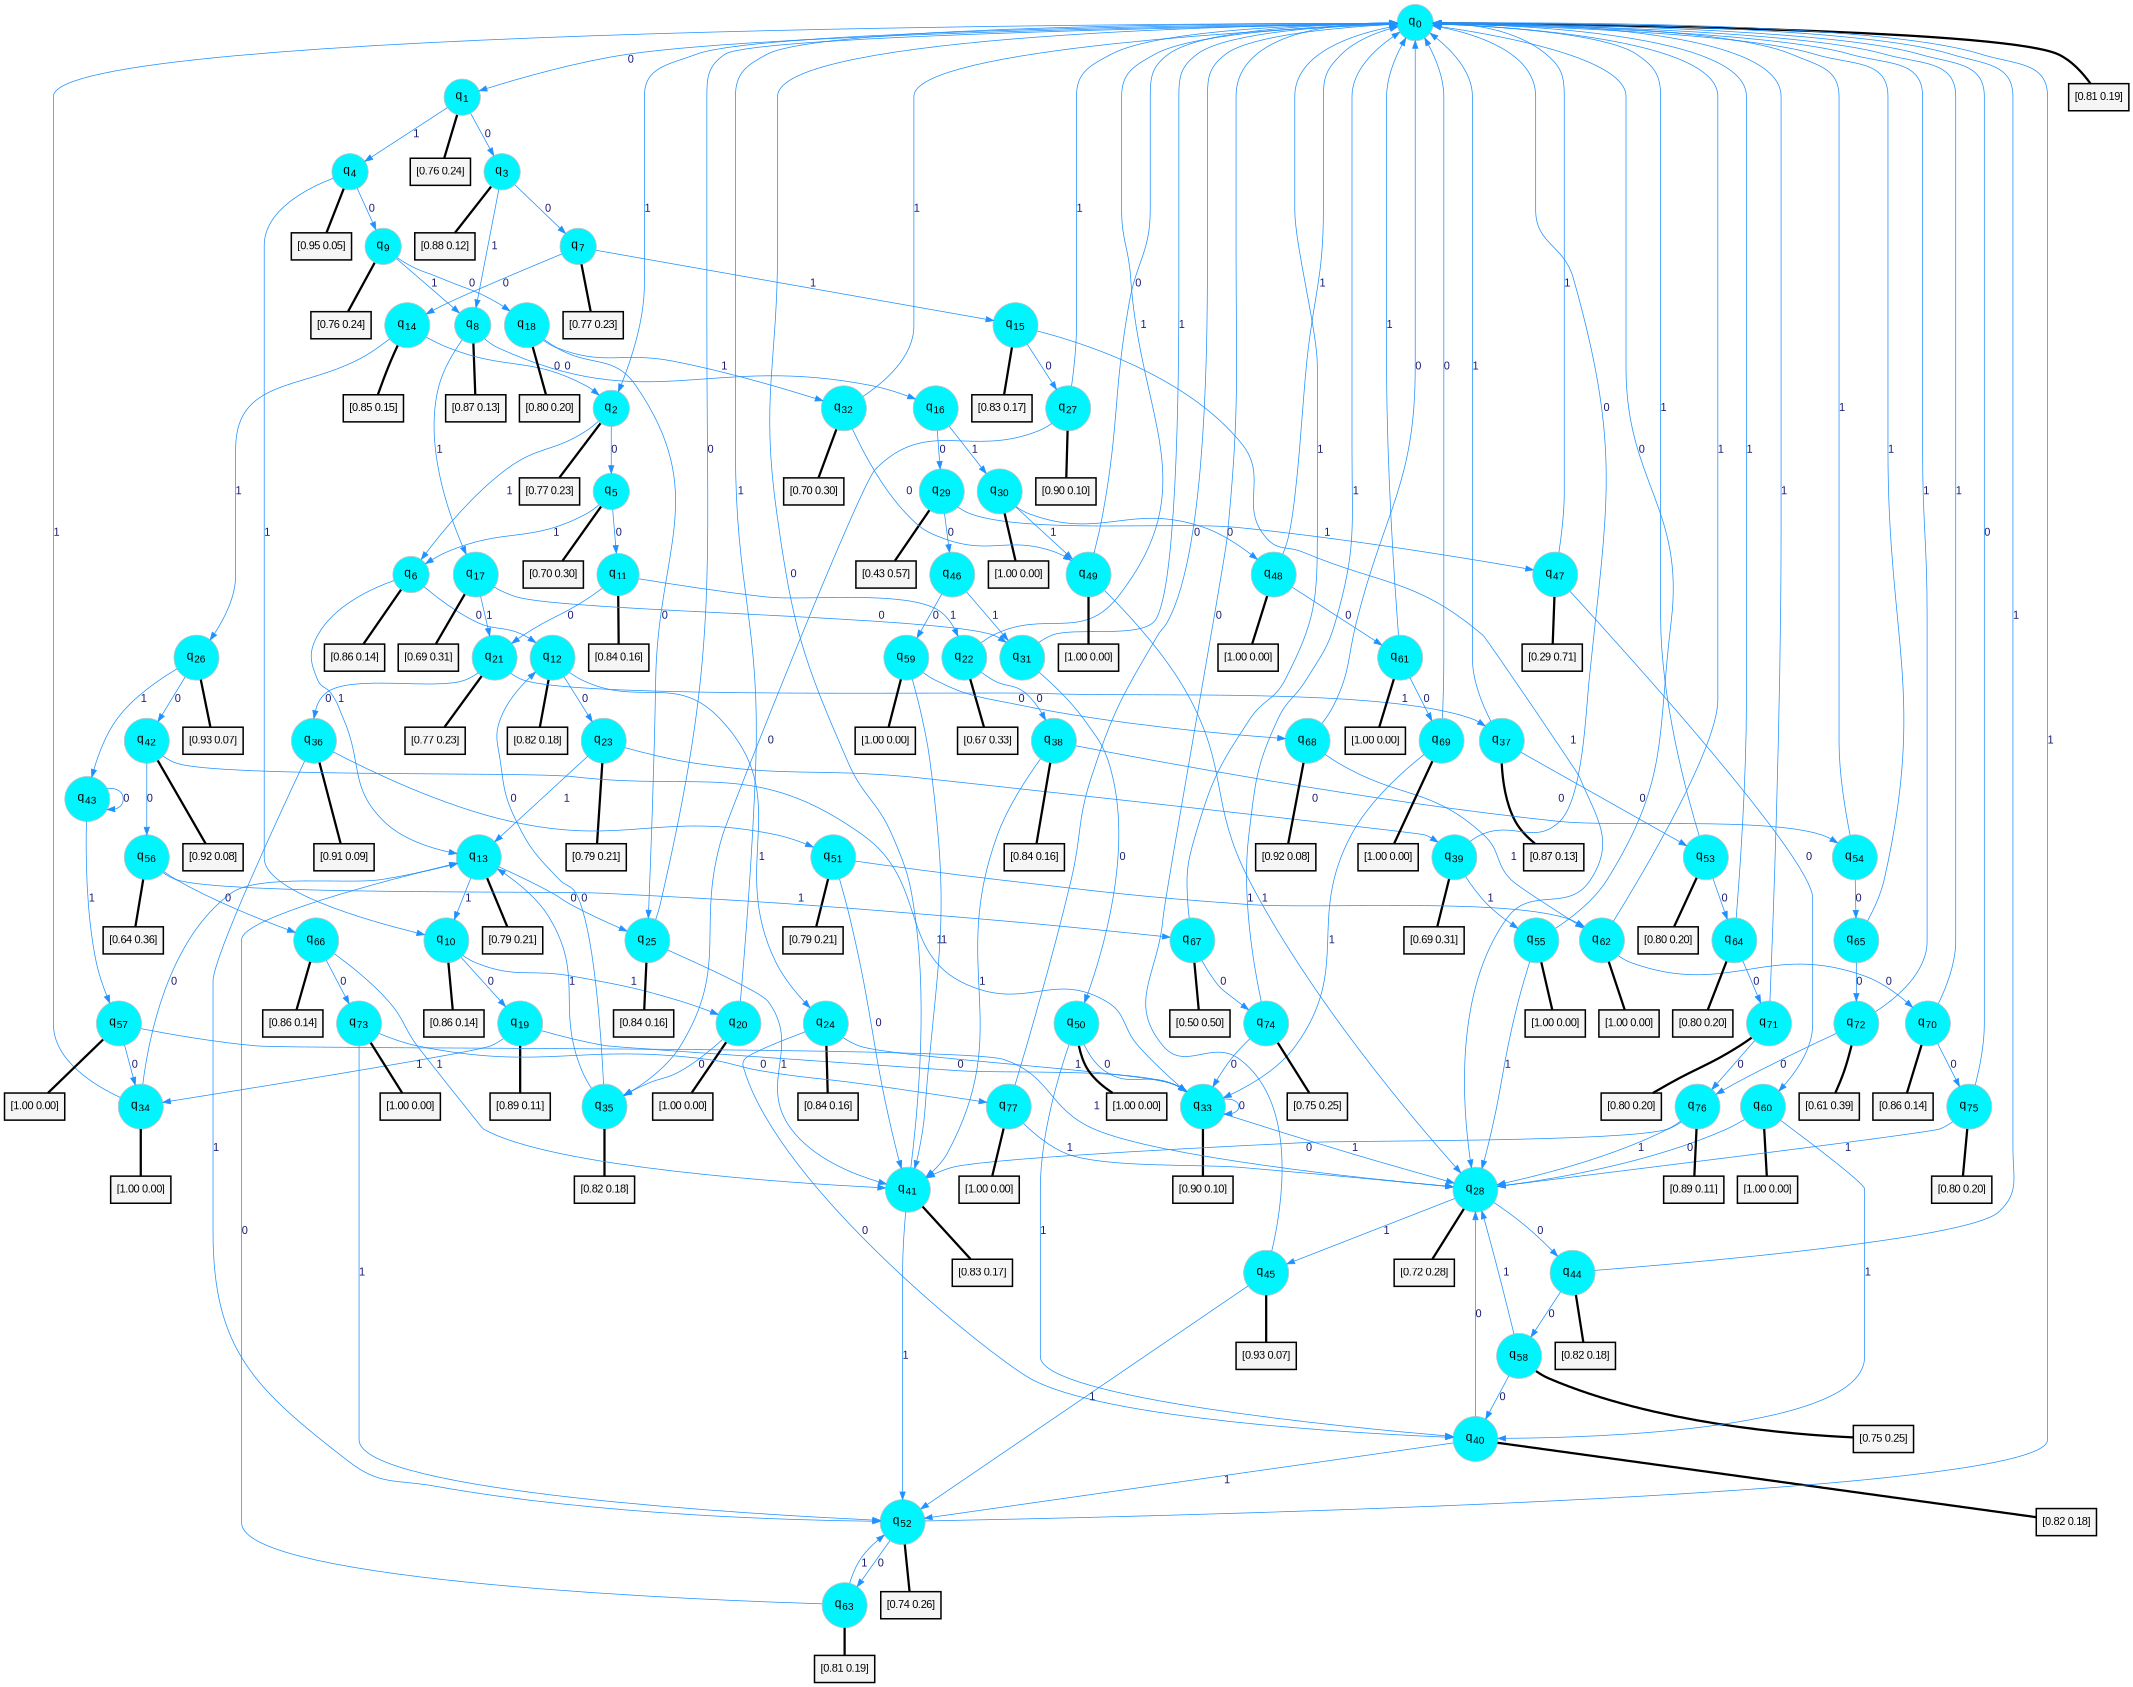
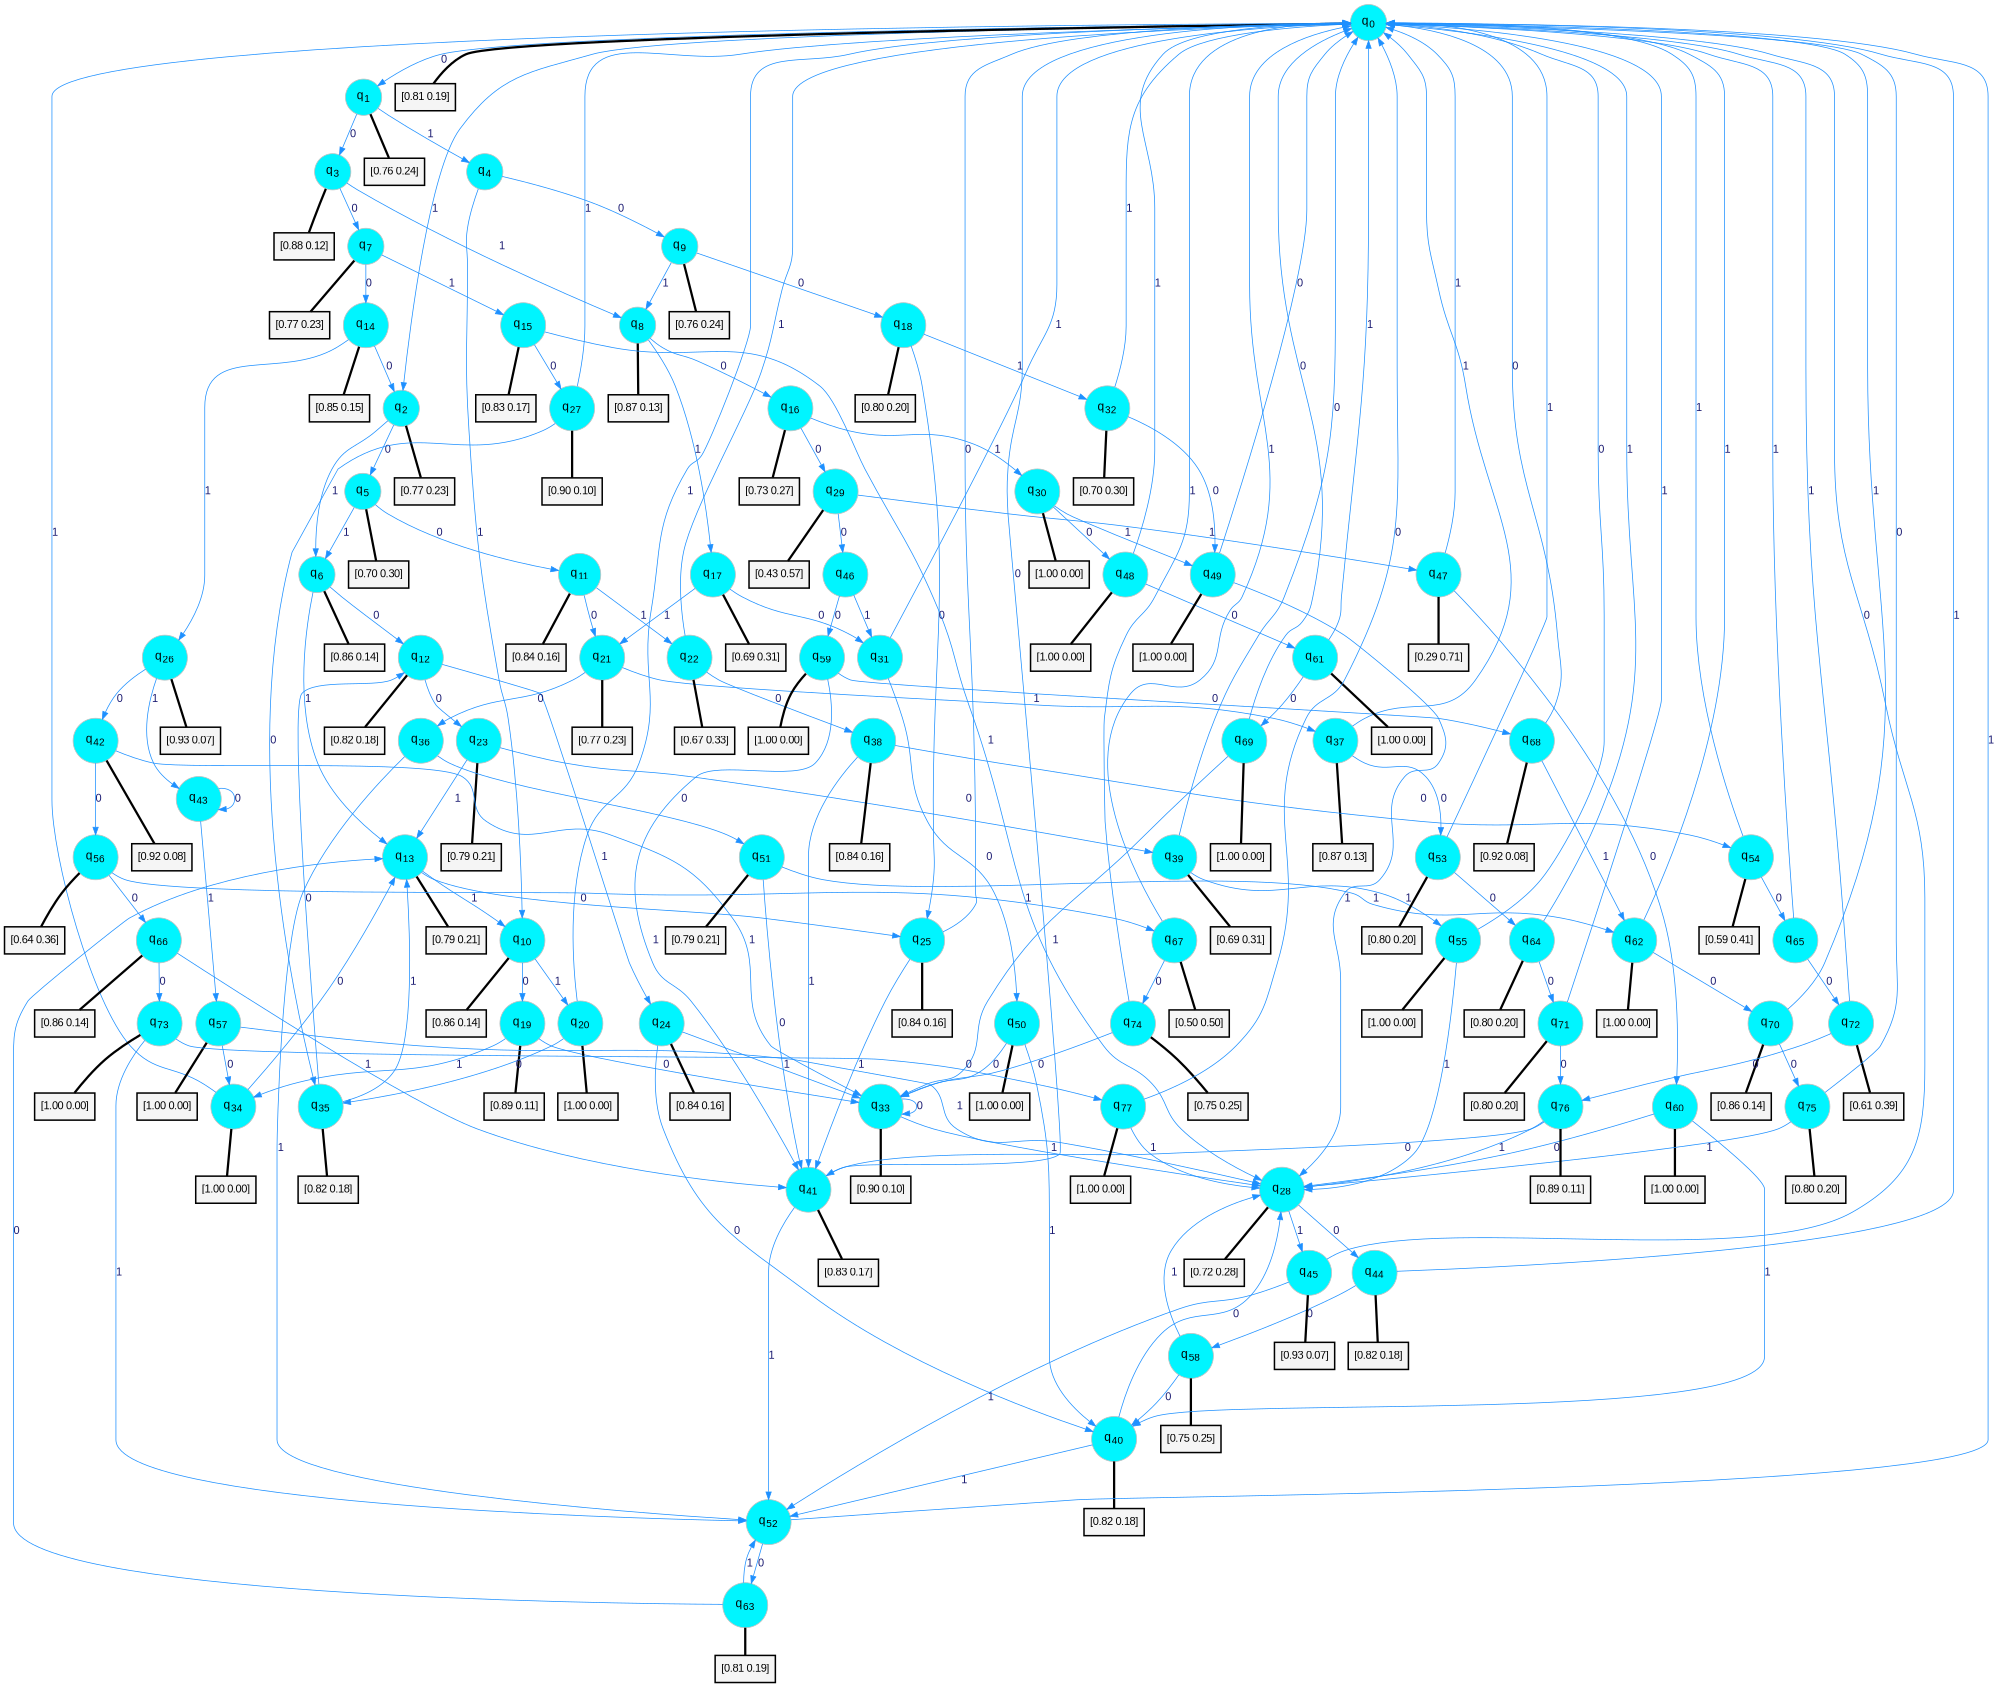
node "[0.95 0.05]": removed
node "[0.73 0.27]": added
node "[0.91 0.09]": removed
node "[0.59 0.41]": added
node "[0.74 0.26]": removed
